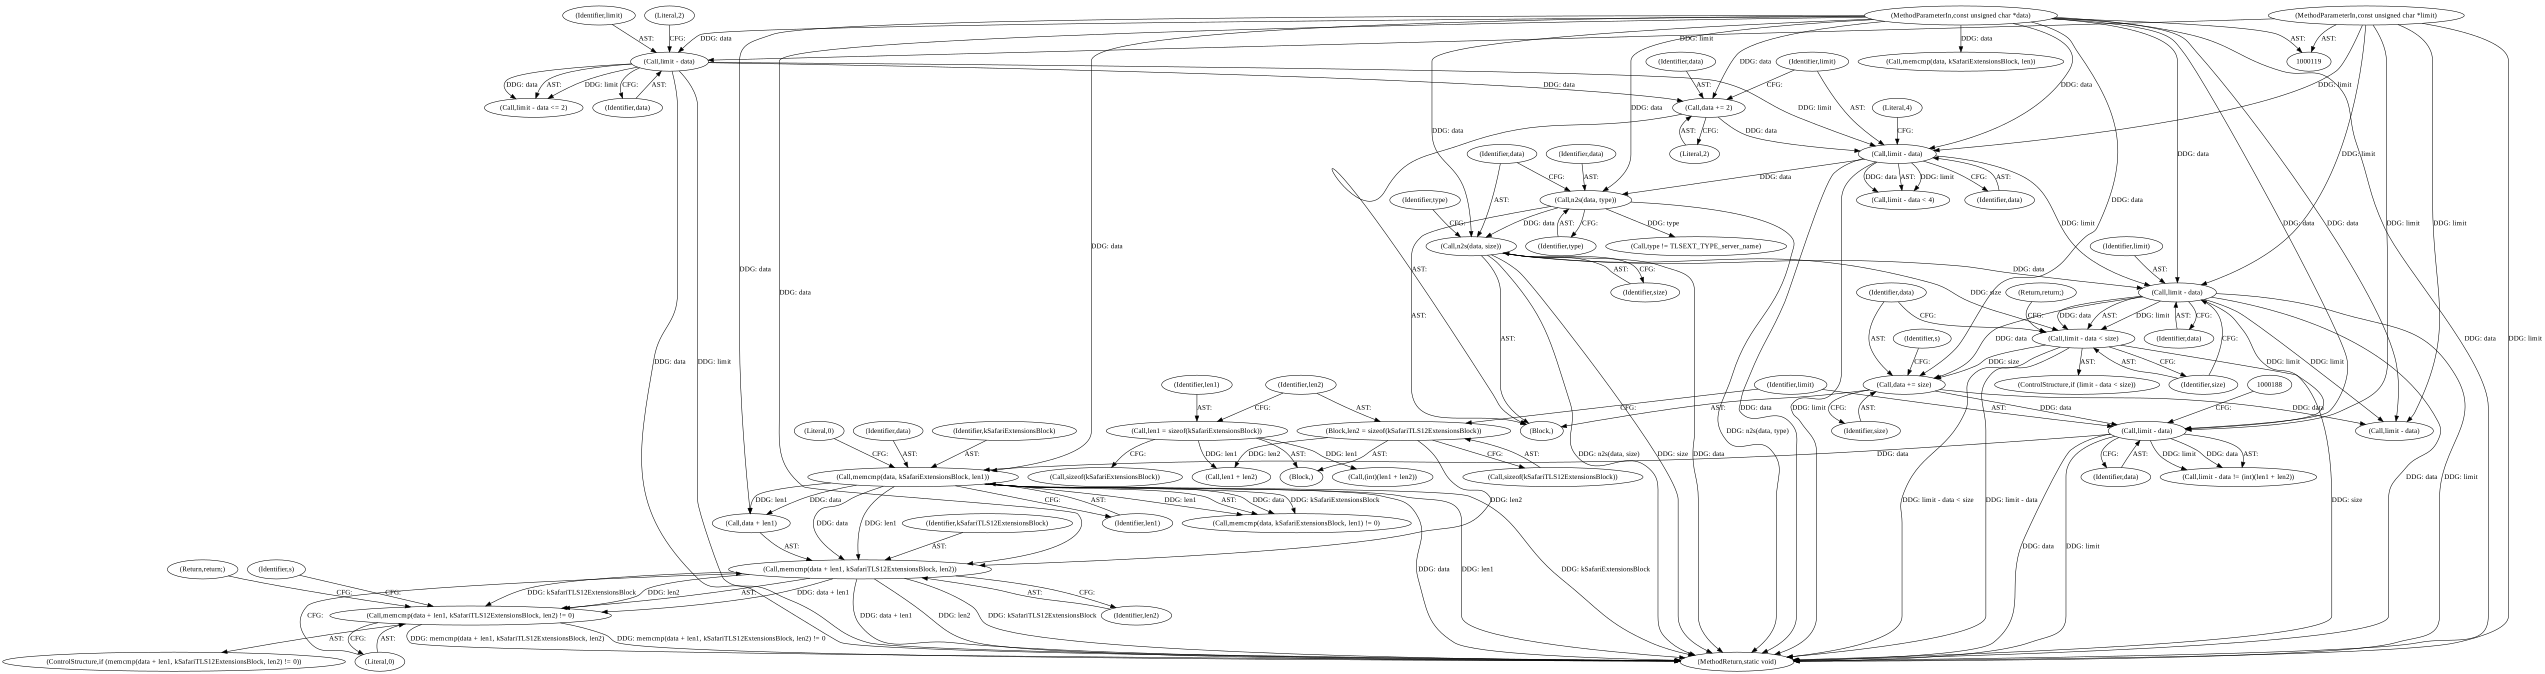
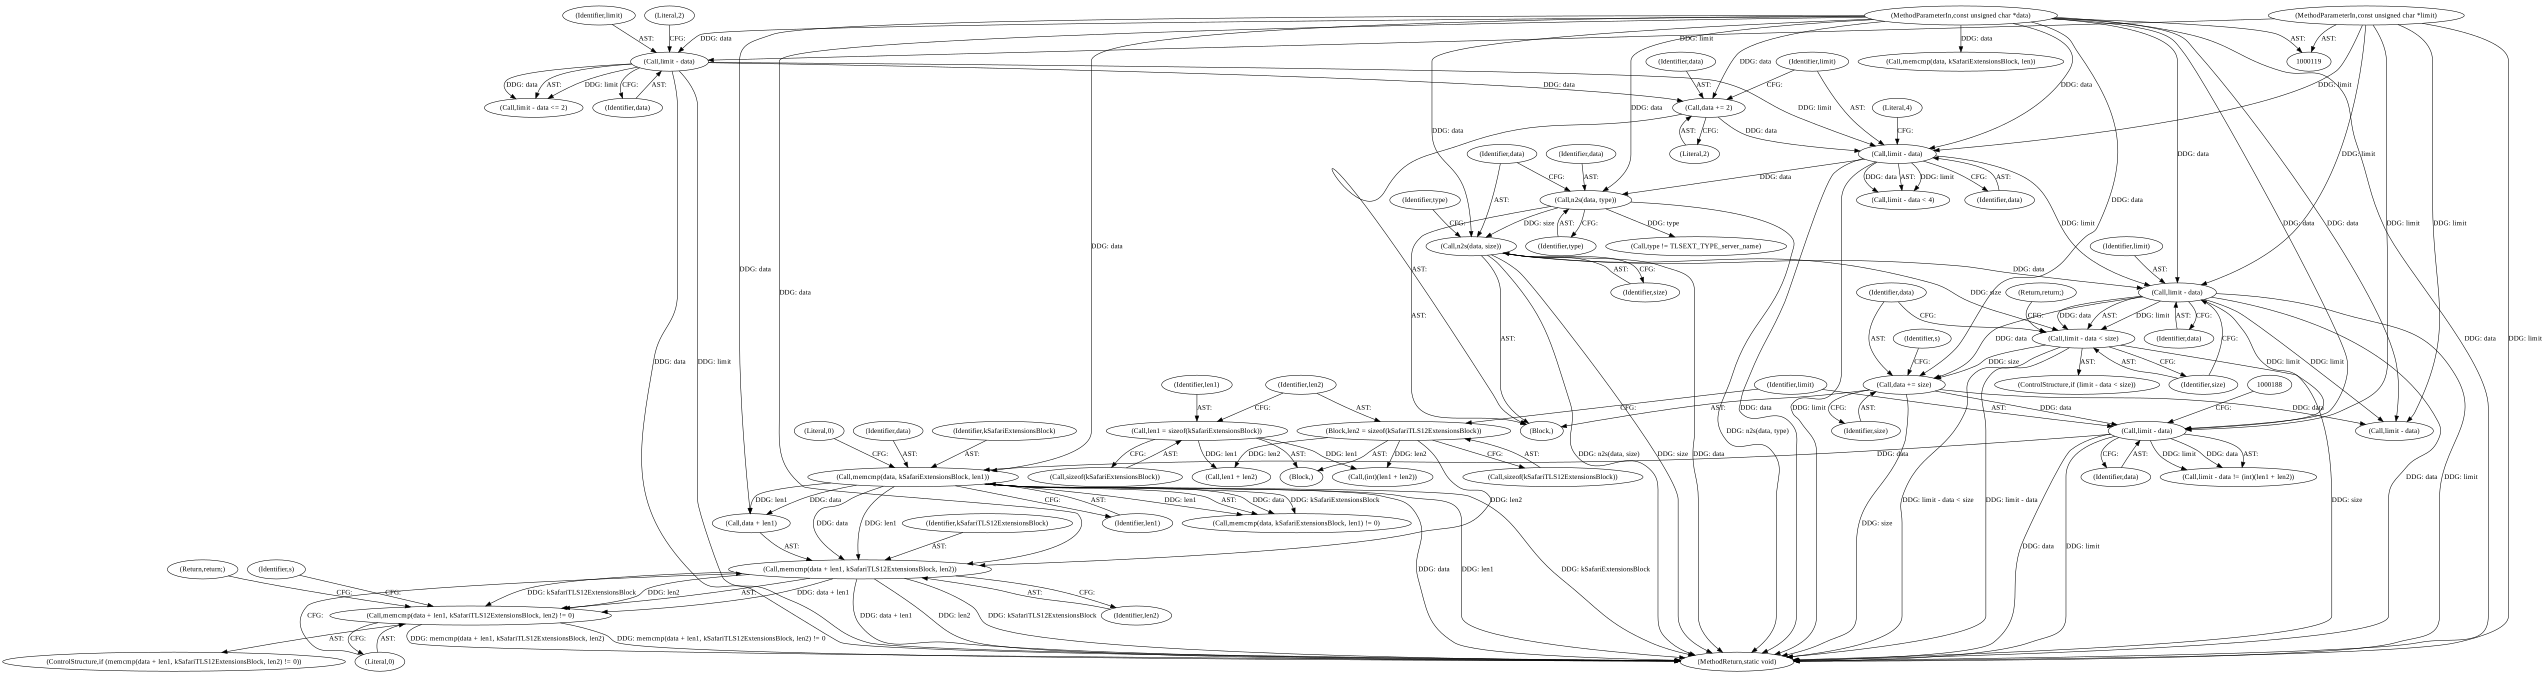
edge "(Call,n2s(data, type))" -> "(Call,n2s(data, size))": label "DDG: data" -> "DDG: size"
edge "(Block,len2 = sizeof(kSafariTLS12ExtensionsBlock))" -> "(Call,(int)(len1 + len2))": added, label "DDG: len2"
edge "(Call,sizeof(kSafariExtensionsBlock))" -> "(Call,len1 = sizeof(kSafariExtensionsBlock))": added, label "AST:"
edge "(Call,data += size)" -> "(MethodReturn,static void)": added, label "DDG: size"
